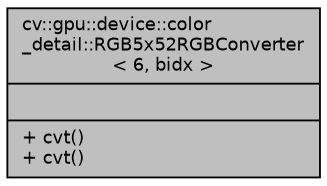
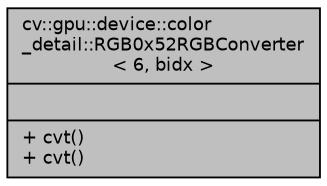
node "cv::gpu::device::color": text "_detail::RGB5x52RGBConverter" -> "_detail::RGB0x52RGBConverter"
